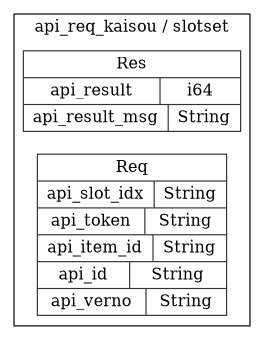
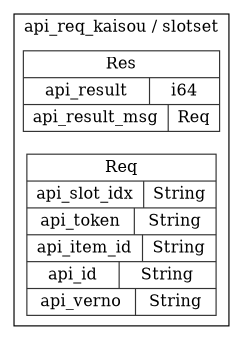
node "Res": text "String" -> "Req"
